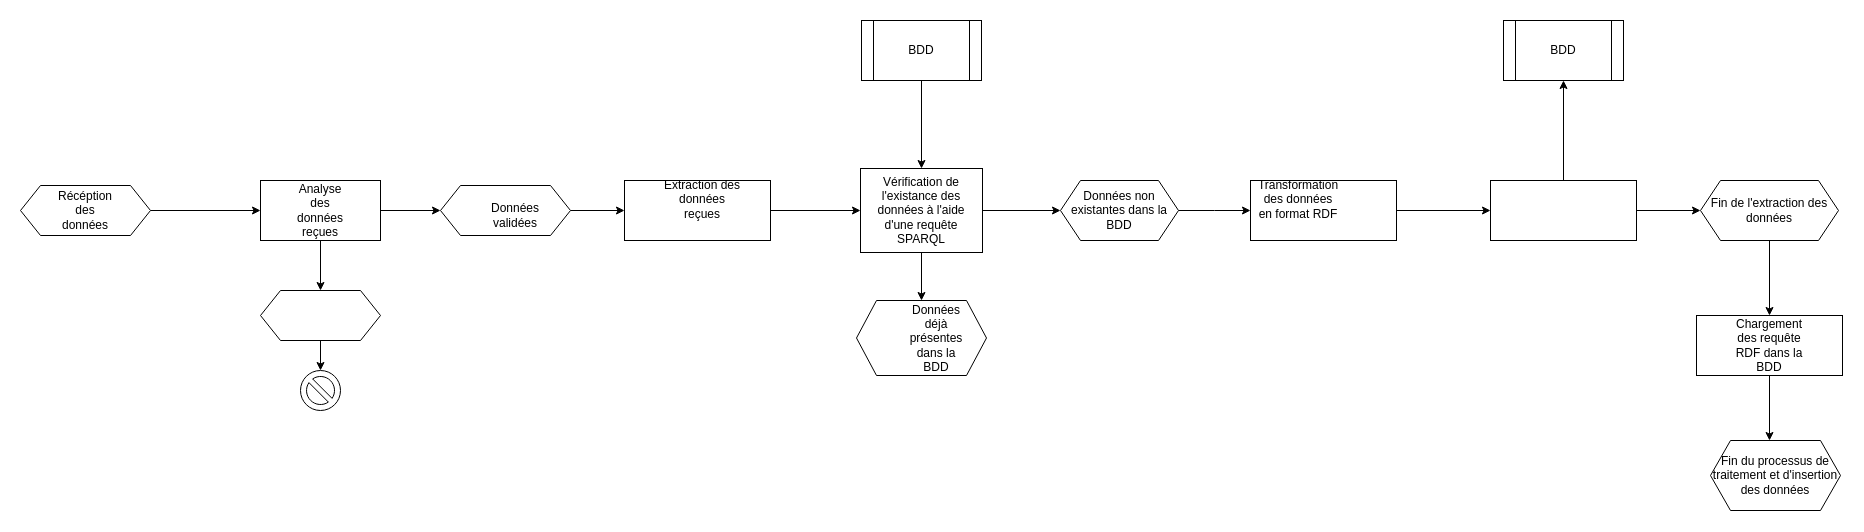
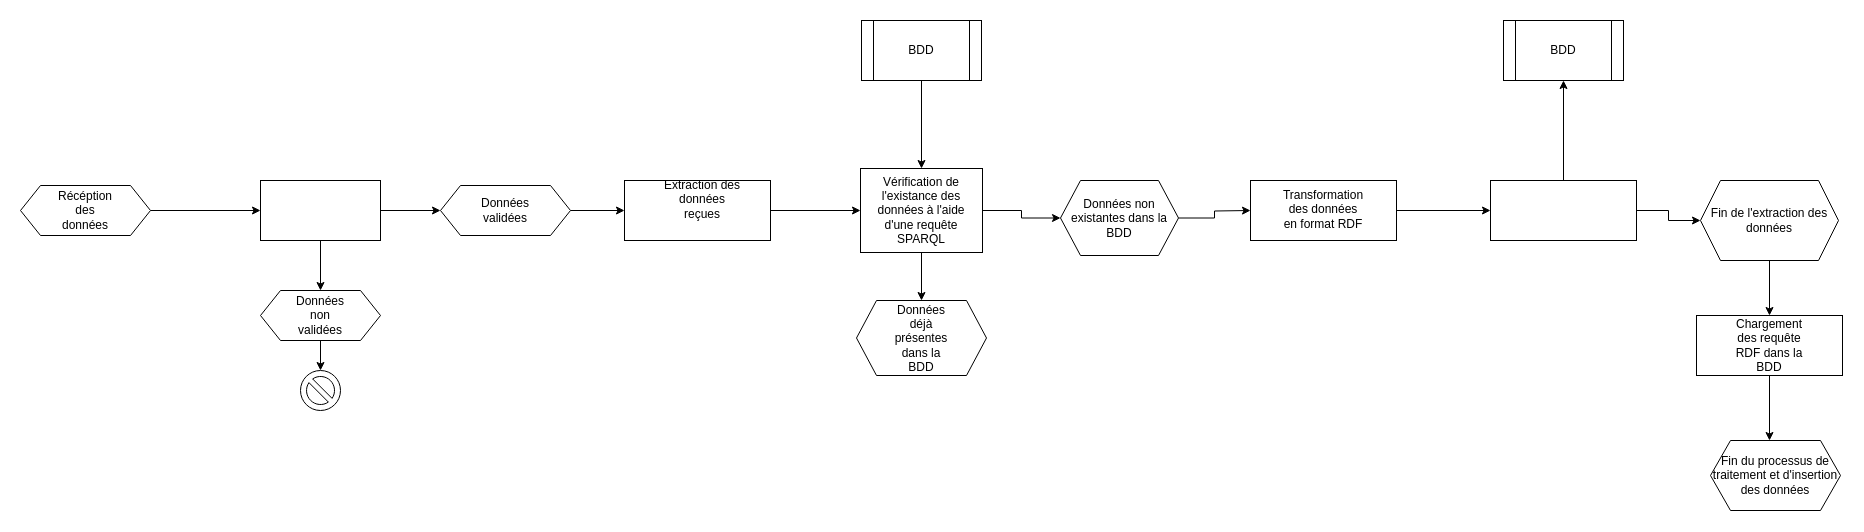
node "Transformation des données en format RDF": moved (1299, 200) -> (1324, 210)
node "Analyse des données reçues": removed
node "Données non existantes dans la BDD": size 118x60 -> 118x75
node "Fin de l'extraction des données": size 138x60 -> 138x80
node "Données validées": moved (516, 216) -> (506, 211)
node "Données non validées": added
node "Données déjà présentes dans la BDD": moved (937, 338) -> (922, 338)
